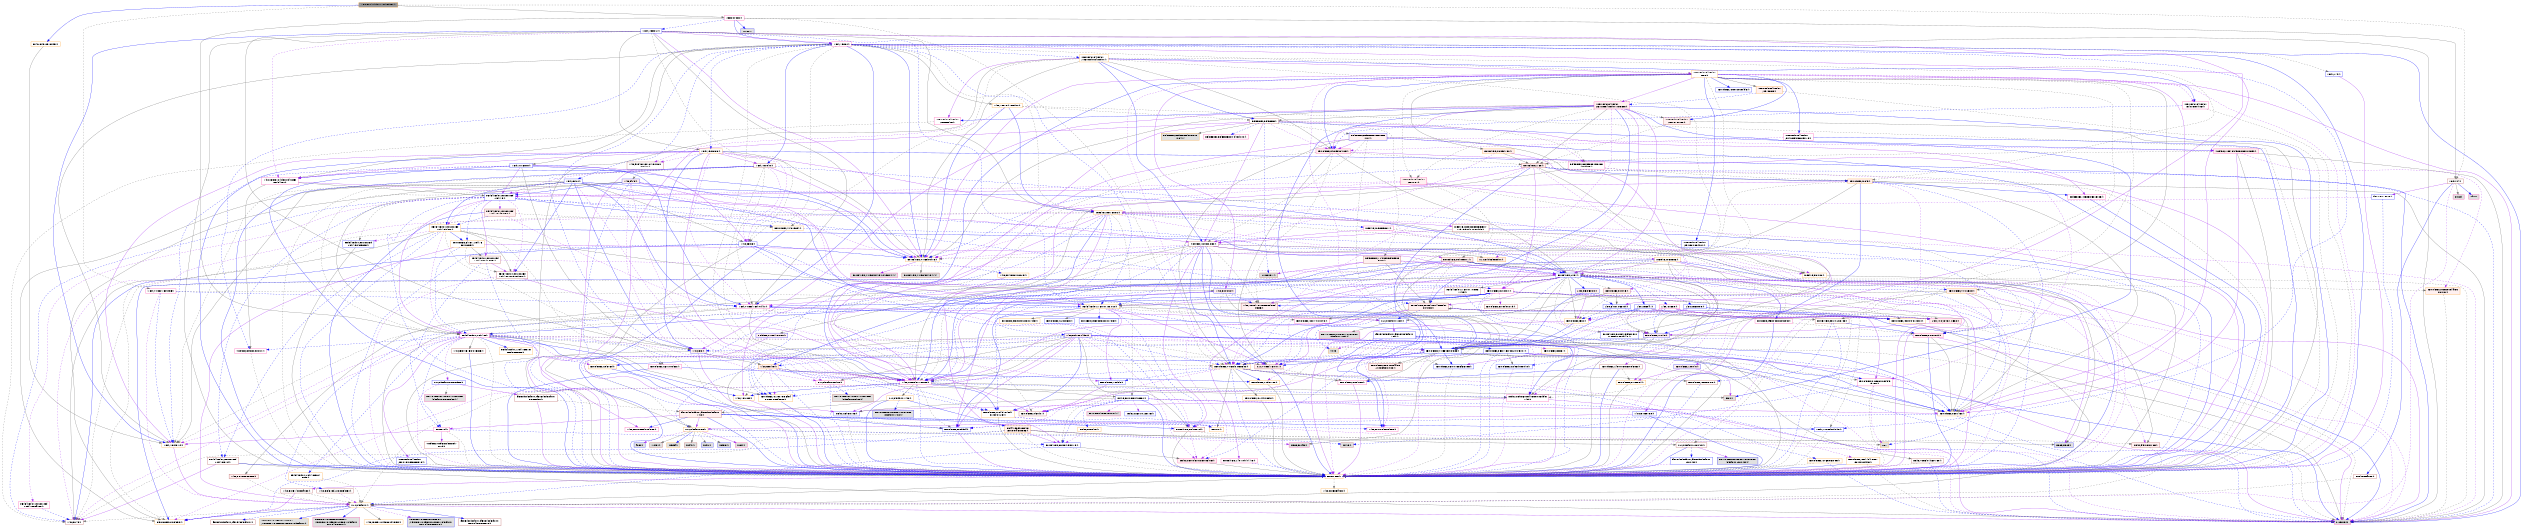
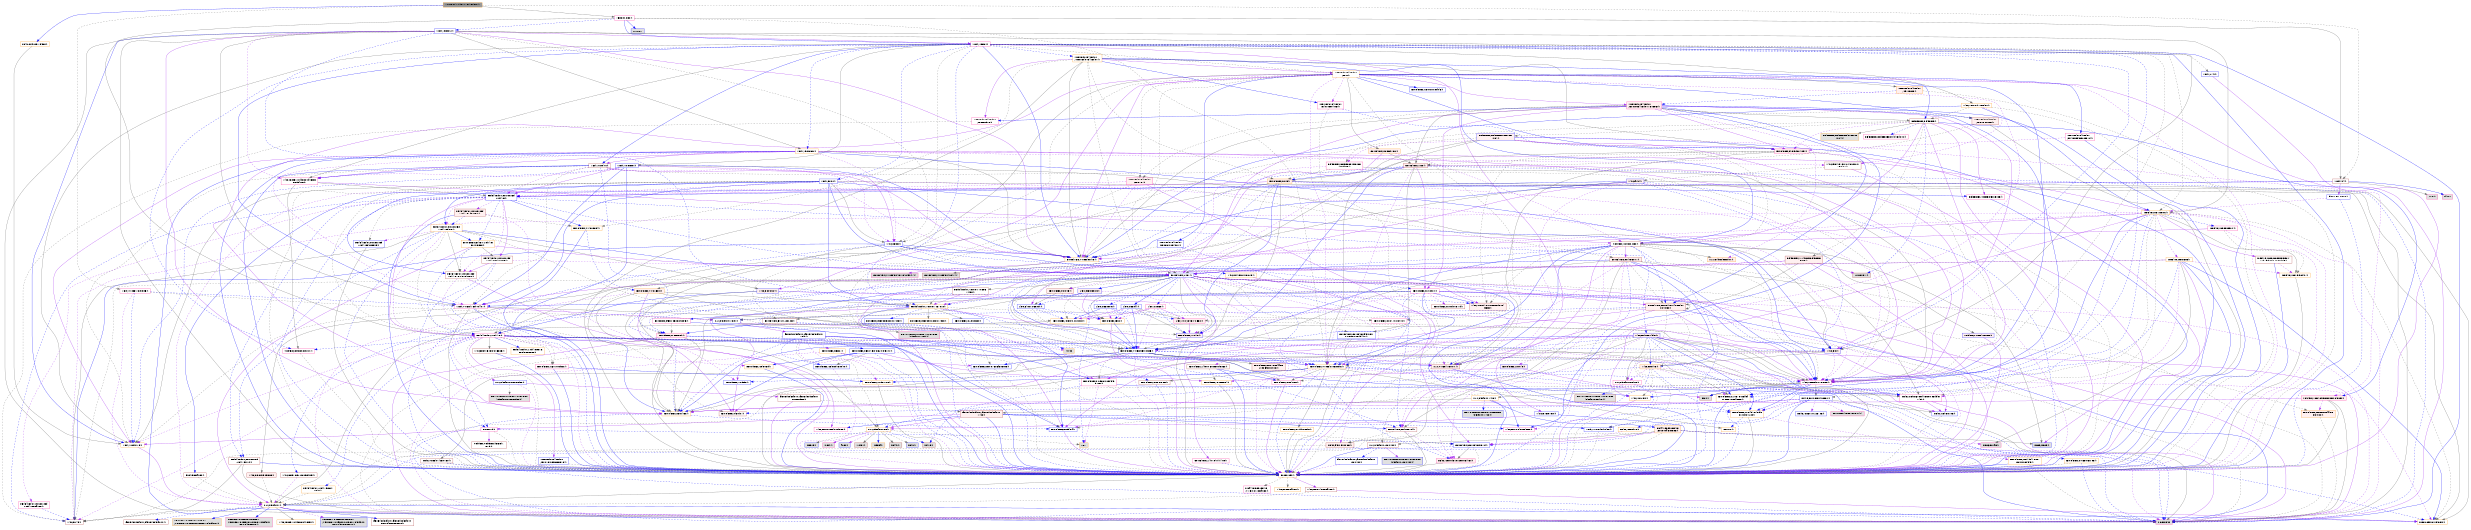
edge "UObject/WeakObjectPtrTemplates.h" -> "Containers/Map.h": removed
edge "Logging/LogScopedCategory AndVerbosityOverride.h" -> "UObject/NameTypes.h": removed
node "Logging/FromTo.h": label "Logging/FromTo.h" -> "Logging/LogVerbosity.h"
edge "Misc/Guid.h" -> "Misc/Crc.h": color purple -> blue
node "ProfilingDebugging /UMemoryDefines.h": added
edge "Serialization/Structured ArchiveFwd.h" -> "Misc/Build.h": color purple -> gray40
